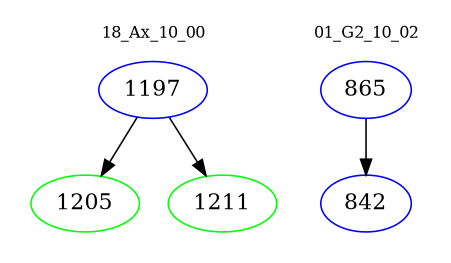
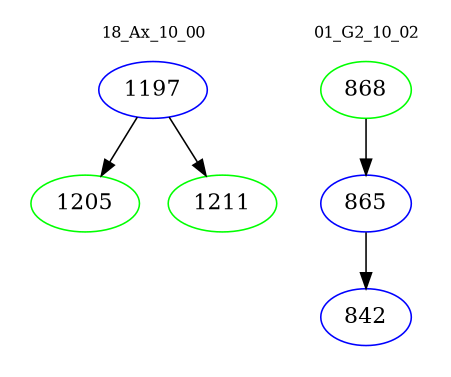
node "868": added
